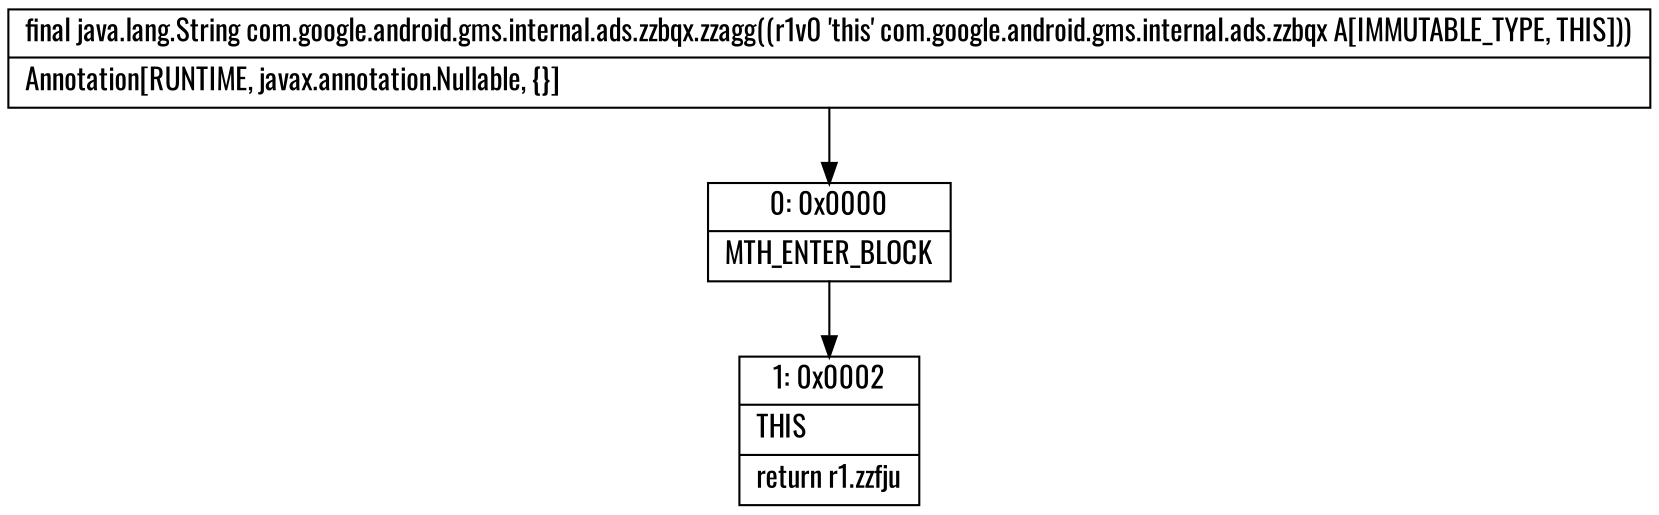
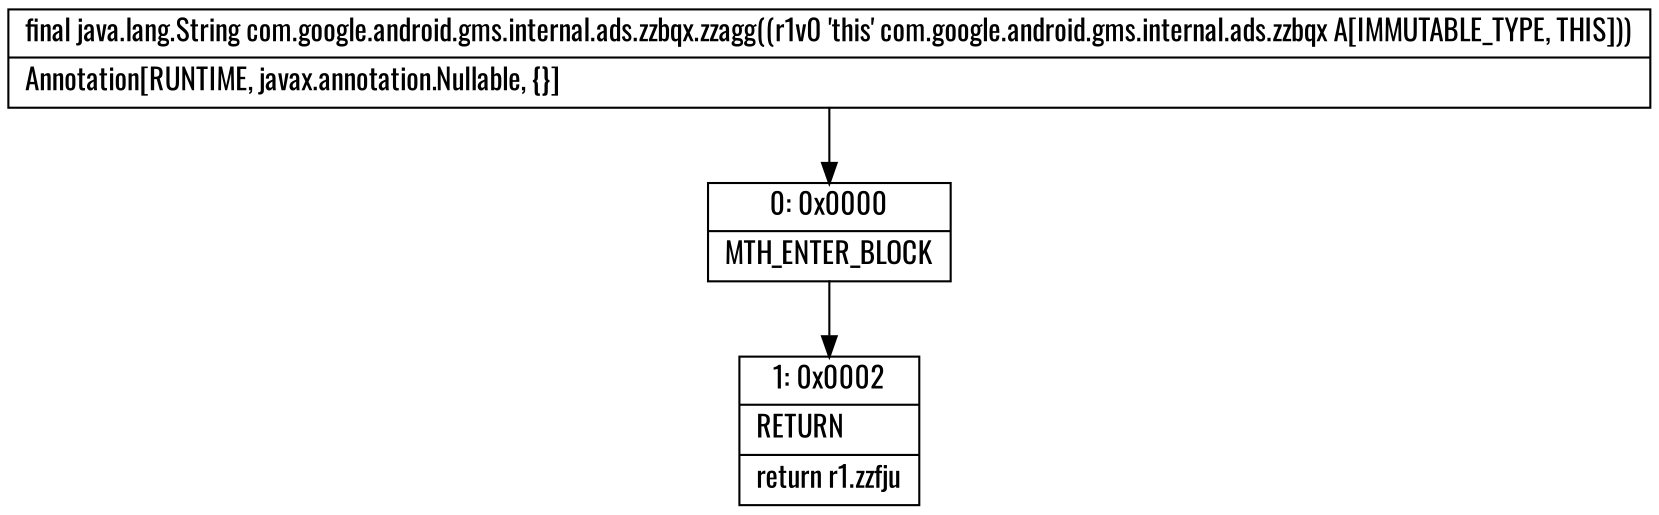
node "1: 0x0002": text "THIS" -> "RETURN"
